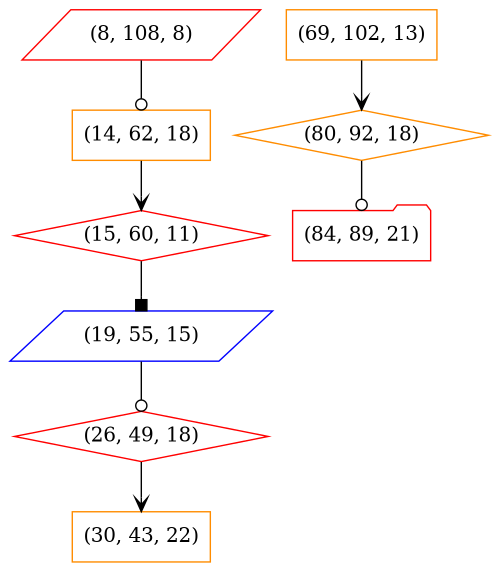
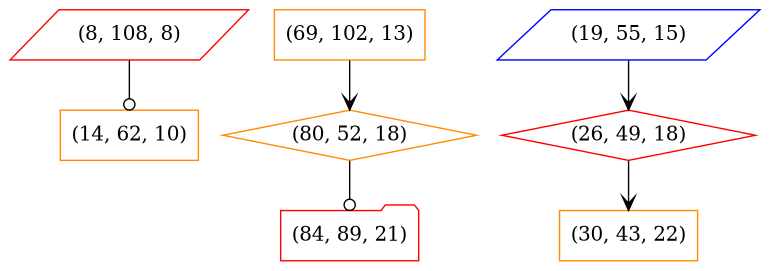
node "(14, 62, 18)": label "(14, 62, 18)" -> "(14, 62, 10)"
node "(80, 92, 18)": label "(80, 92, 18)" -> "(80, 52, 18)"
node "(15, 60, 11)": removed
edge "(19, 55, 15)" -> "(26, 49, 18)": arrowhead odot -> vee
